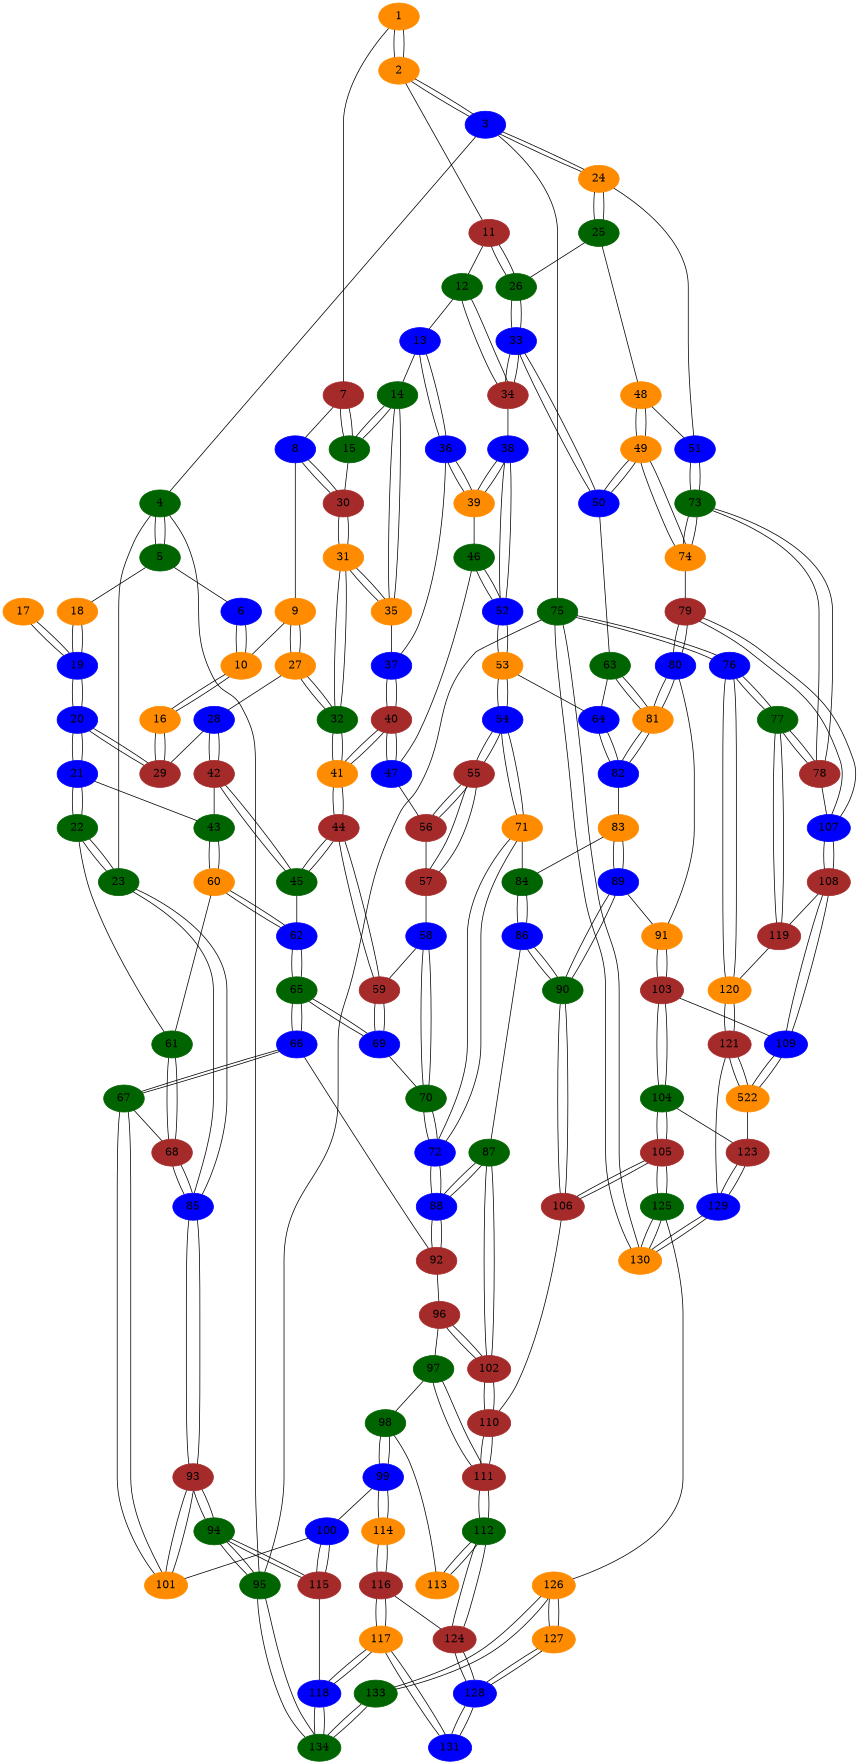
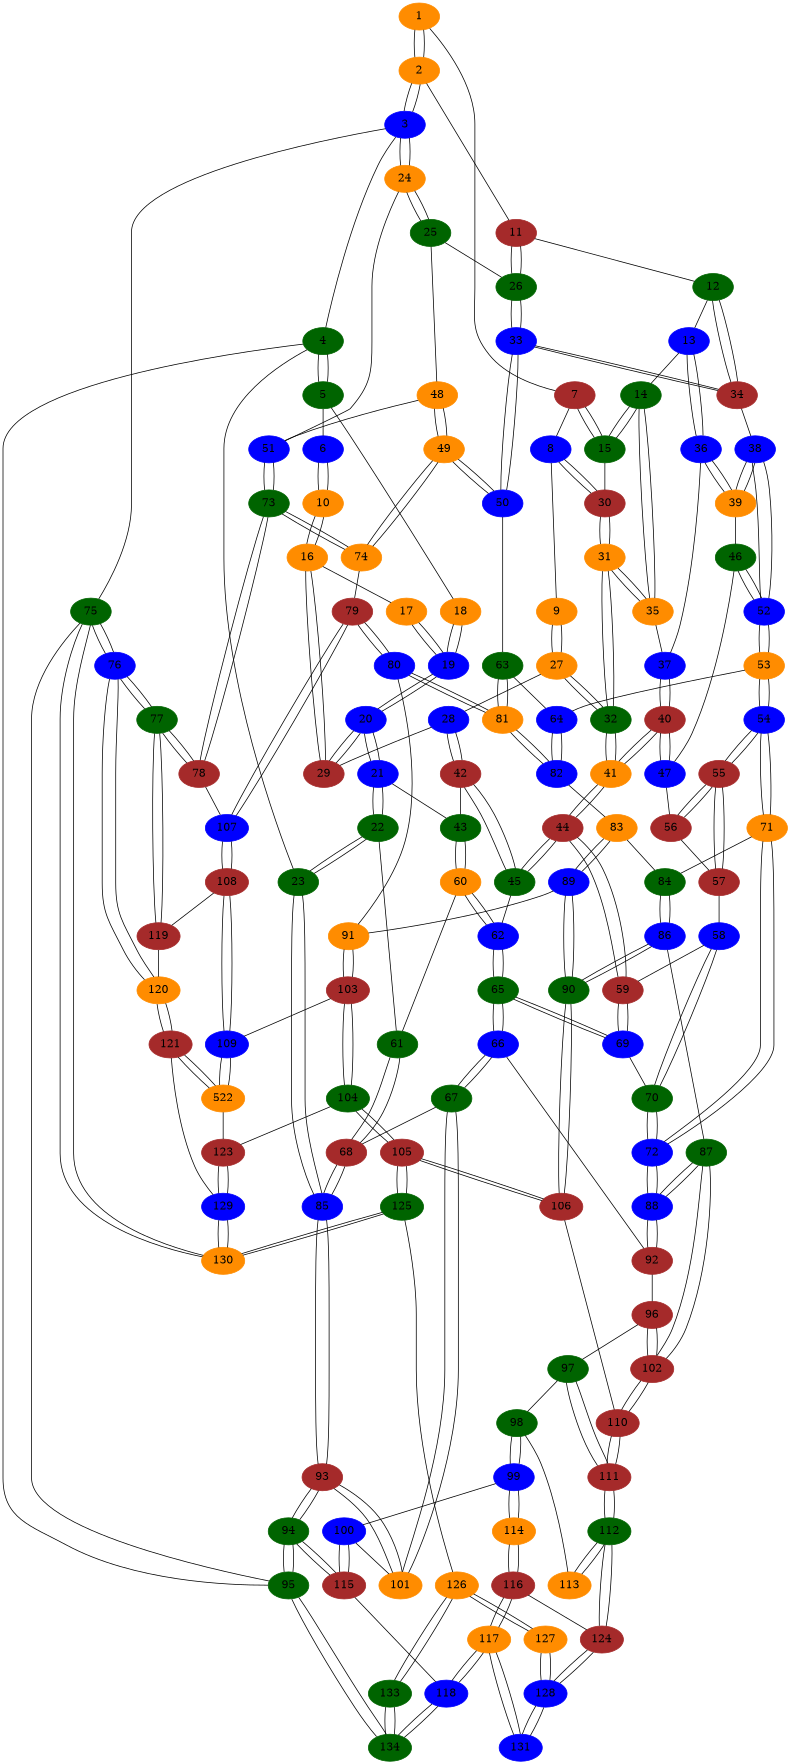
edge "16" -- "17": added
edge "9" -- "10": removed
